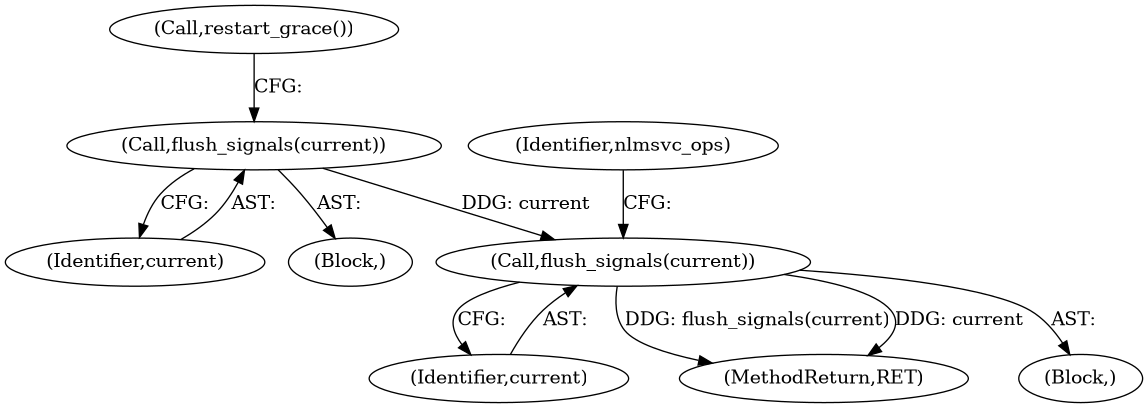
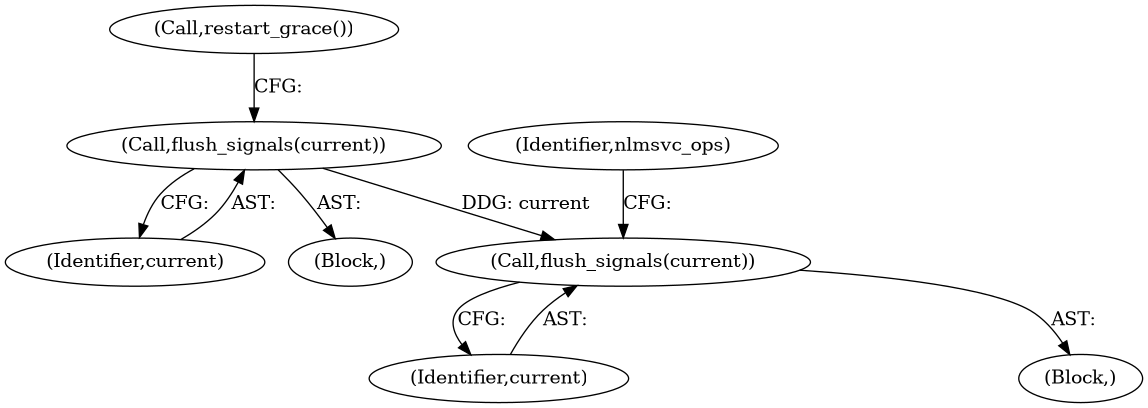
node "(MethodReturn,RET)": removed
